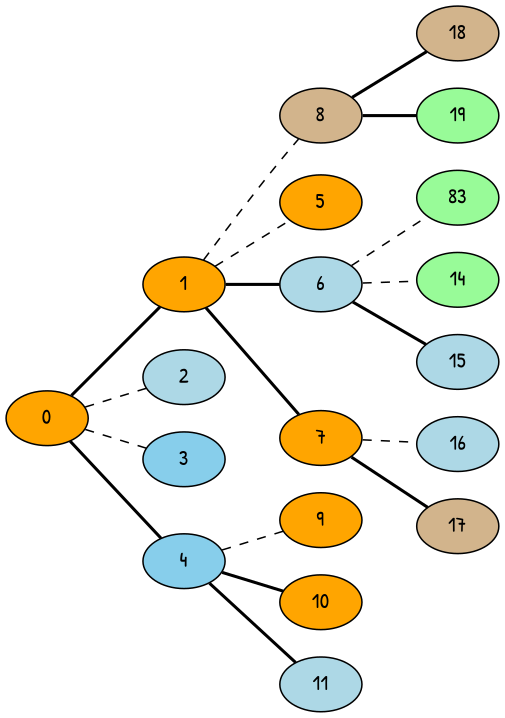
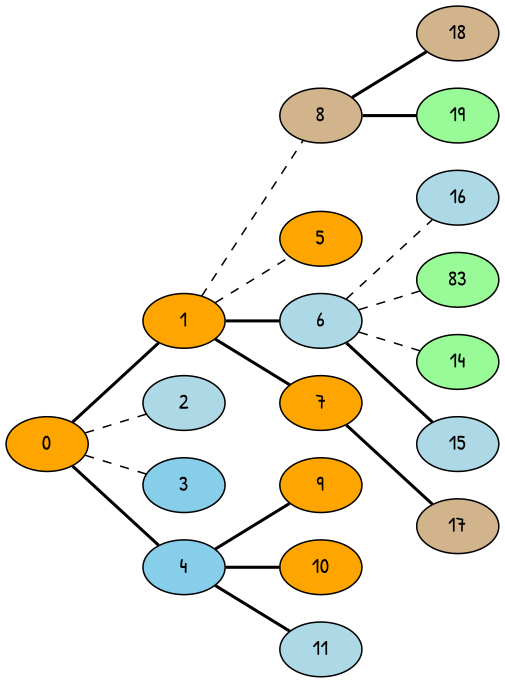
edge "7" -- "16": now "6" -- "16"
edge "9" -- "4": style dashed -> bold
